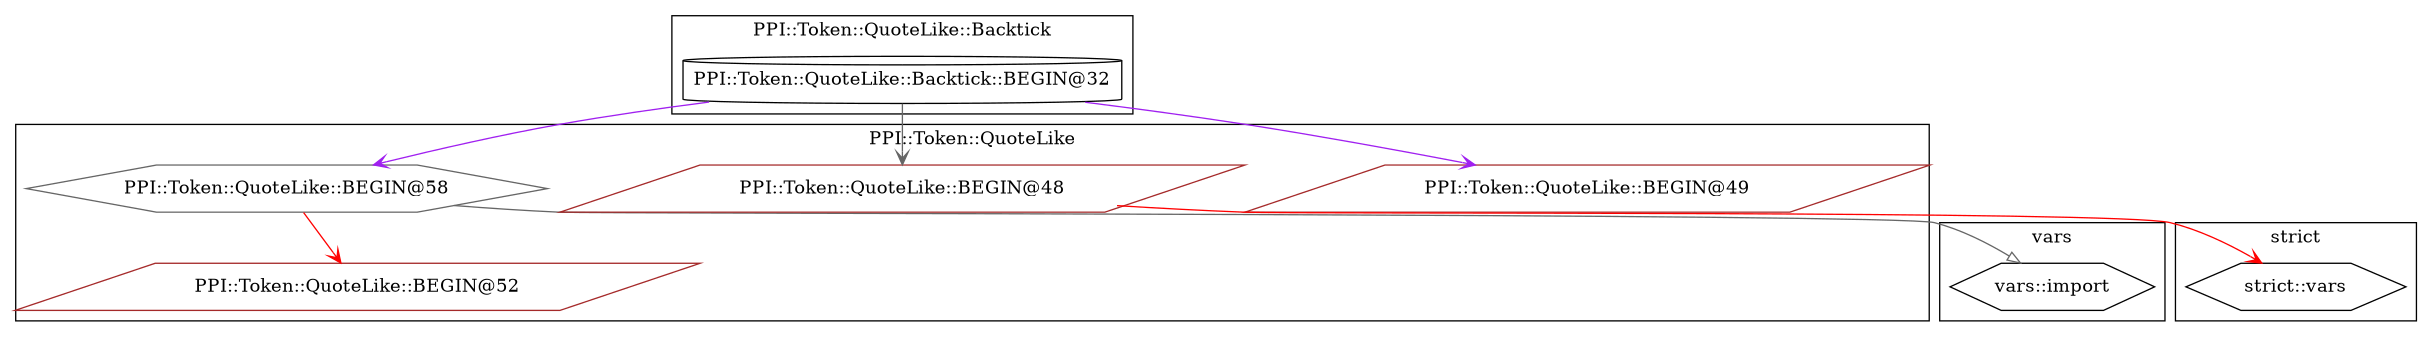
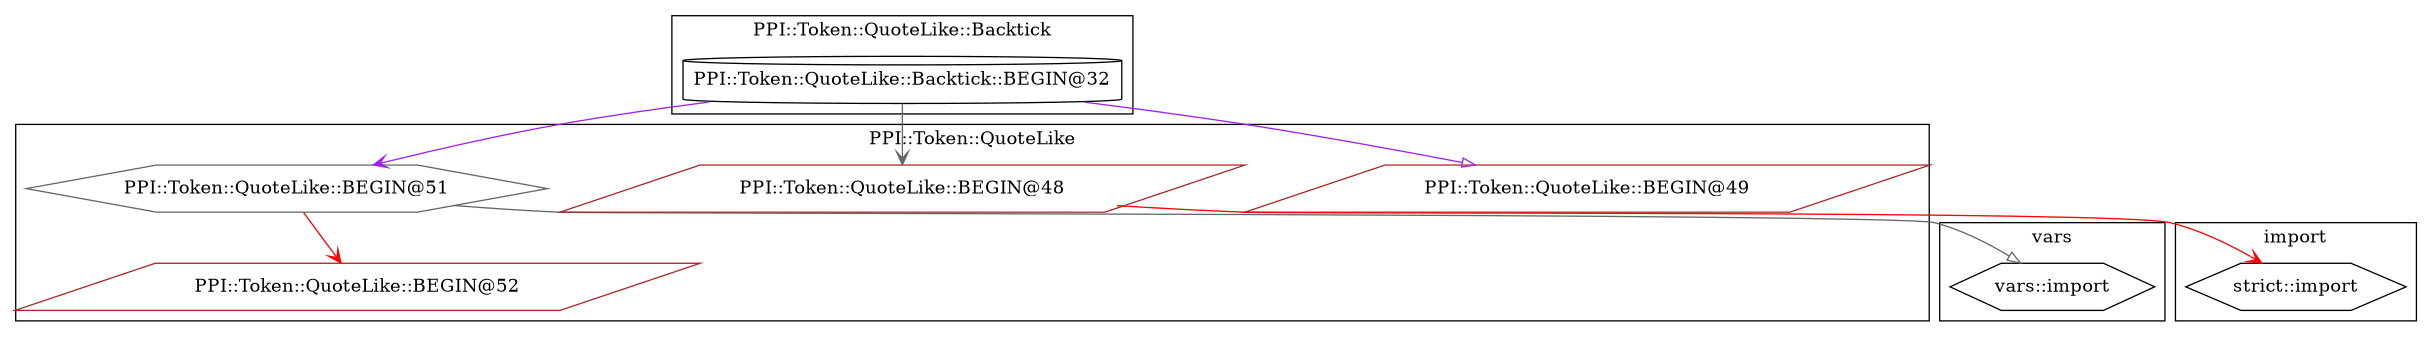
edge "PPI::Token::QuoteLike::Backtick::BEGIN@32" -> "PPI::Token::QuoteLike::BEGIN@49": arrowhead vee -> onormal
node "PPI::Token::QuoteLike::BEGIN@58": label "PPI::Token::QuoteLike::BEGIN@58" -> "PPI::Token::QuoteLike::BEGIN@51"
cluster "strict": label "strict" -> "import"
node "strict::vars": label "strict::vars" -> "strict::import"
